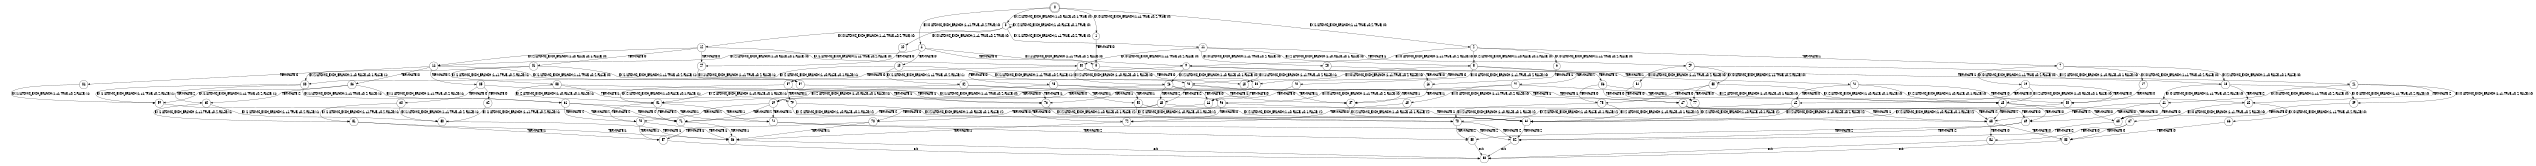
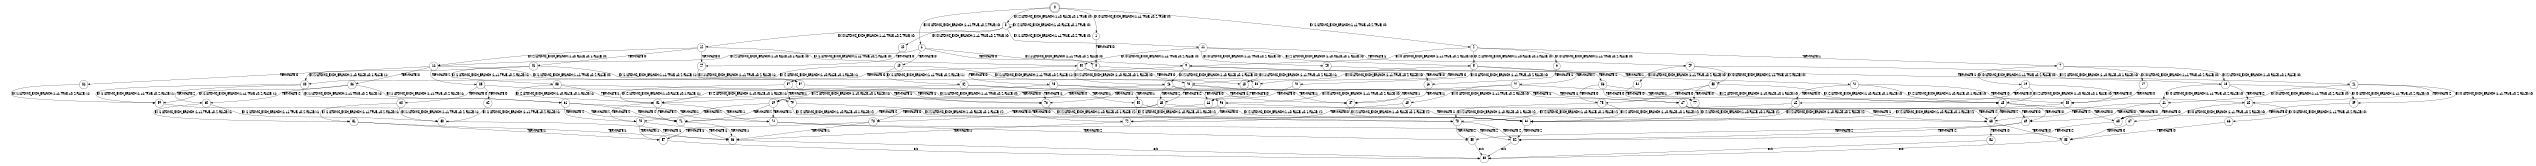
edge "67" -> "84": removed, label "TERMINATE !0"
